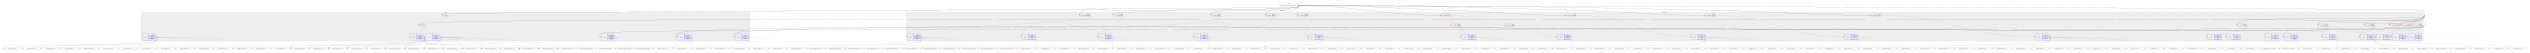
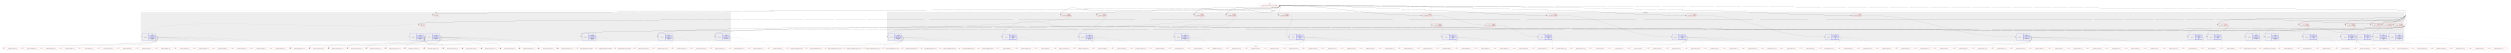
node "portage://app-portage/elt-patches-20170317": removed
